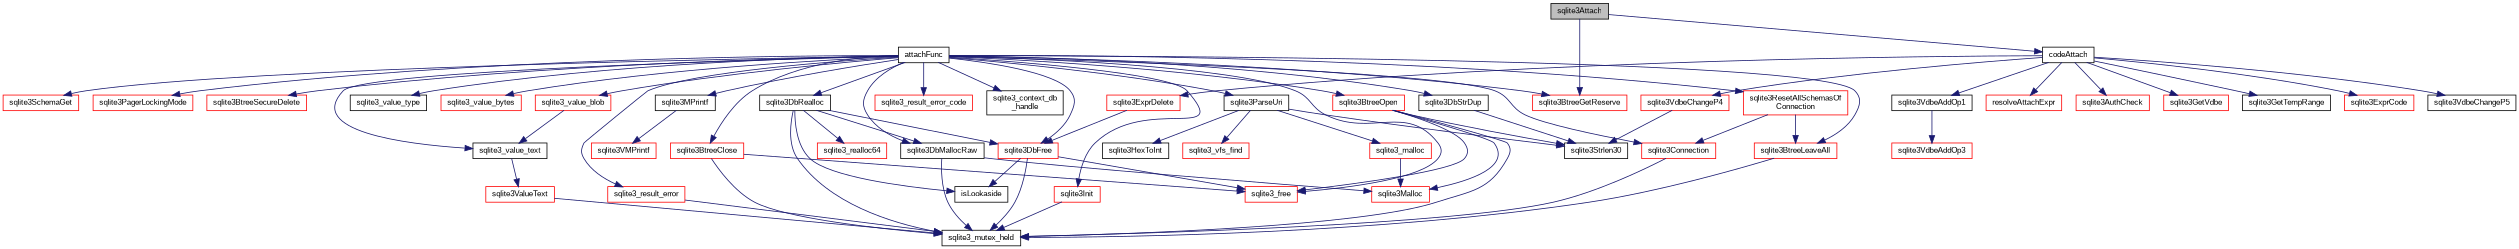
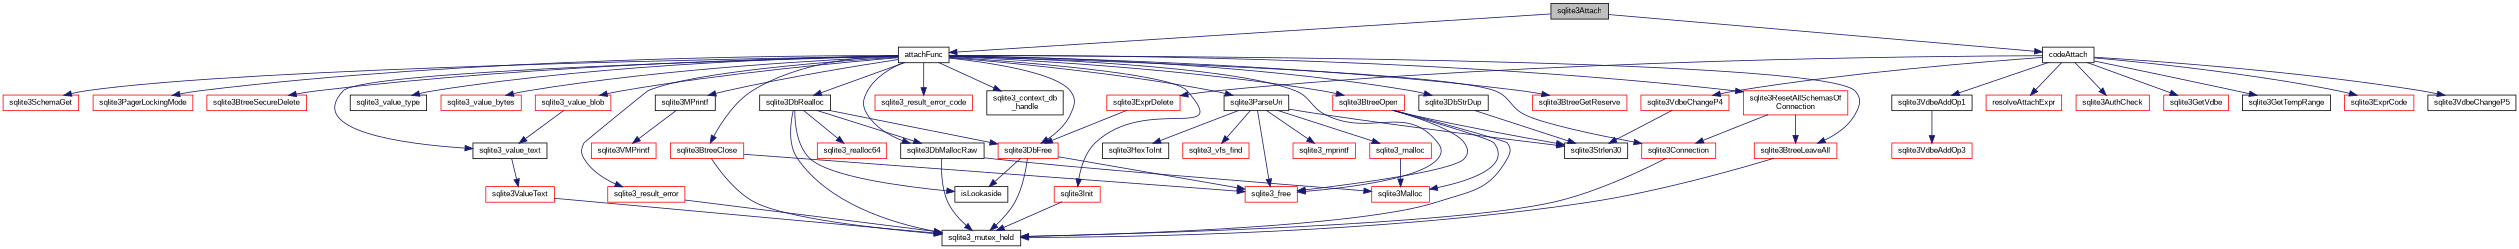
edge "sqlite3Attach" -> "sqlite3BtreeGetReserve": now "sqlite3Attach" -> "attachFunc"
edge "sqlite3ParseUri" -> "sqlite3_free": added
node "sqlite3_mprintf": added
